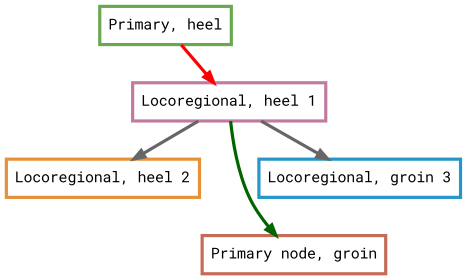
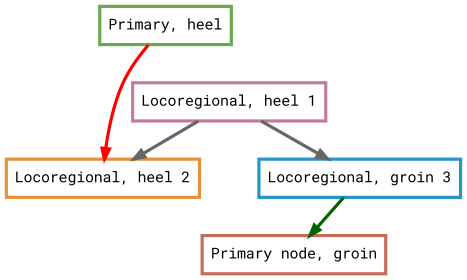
edge "Primary, heel" -> "Locoregional, heel 1": now "Primary, heel" -> "Locoregional, heel 2"
edge "Locoregional, heel 1" -> "Primary node, groin": now "Locoregional, groin 3" -> "Primary node, groin"
